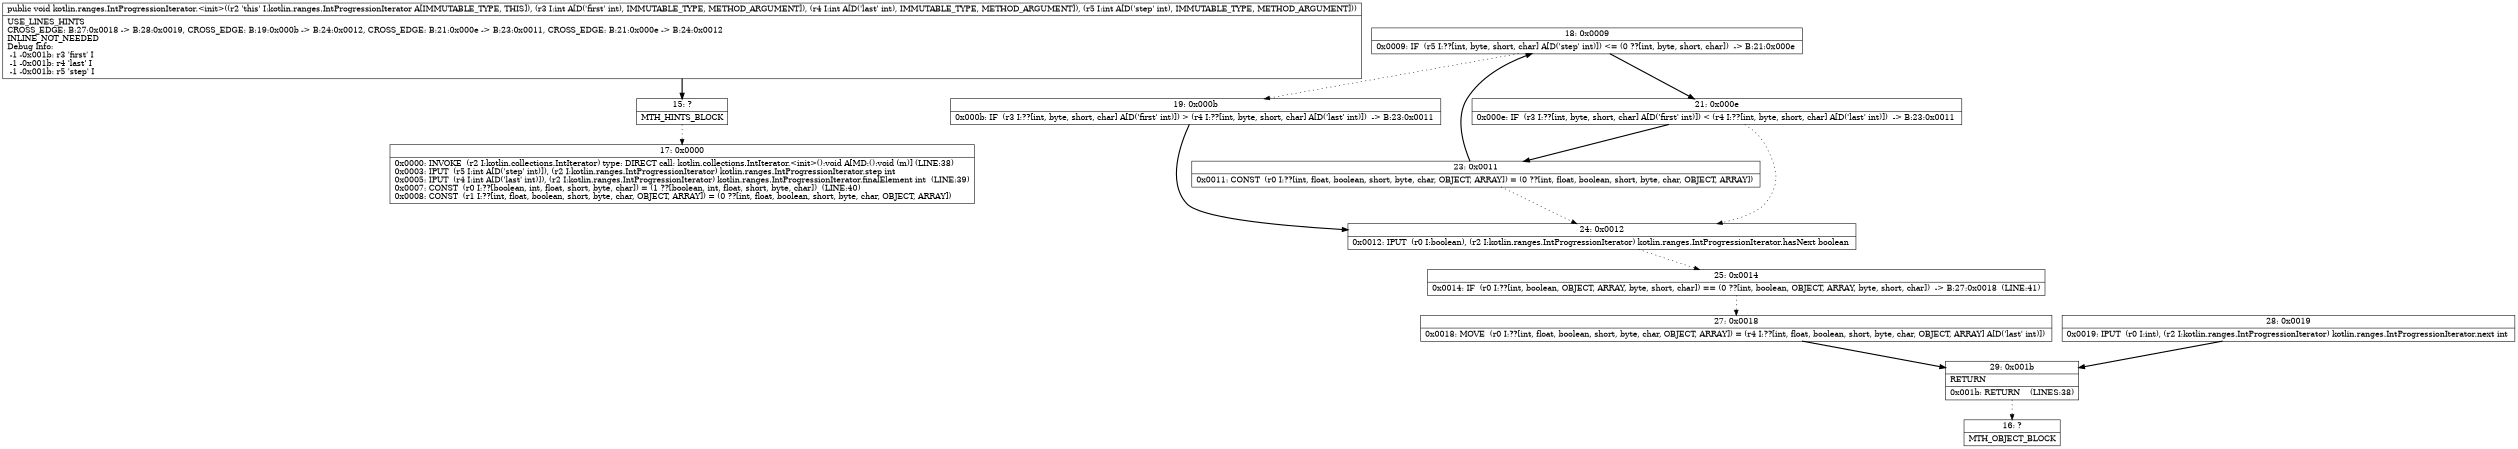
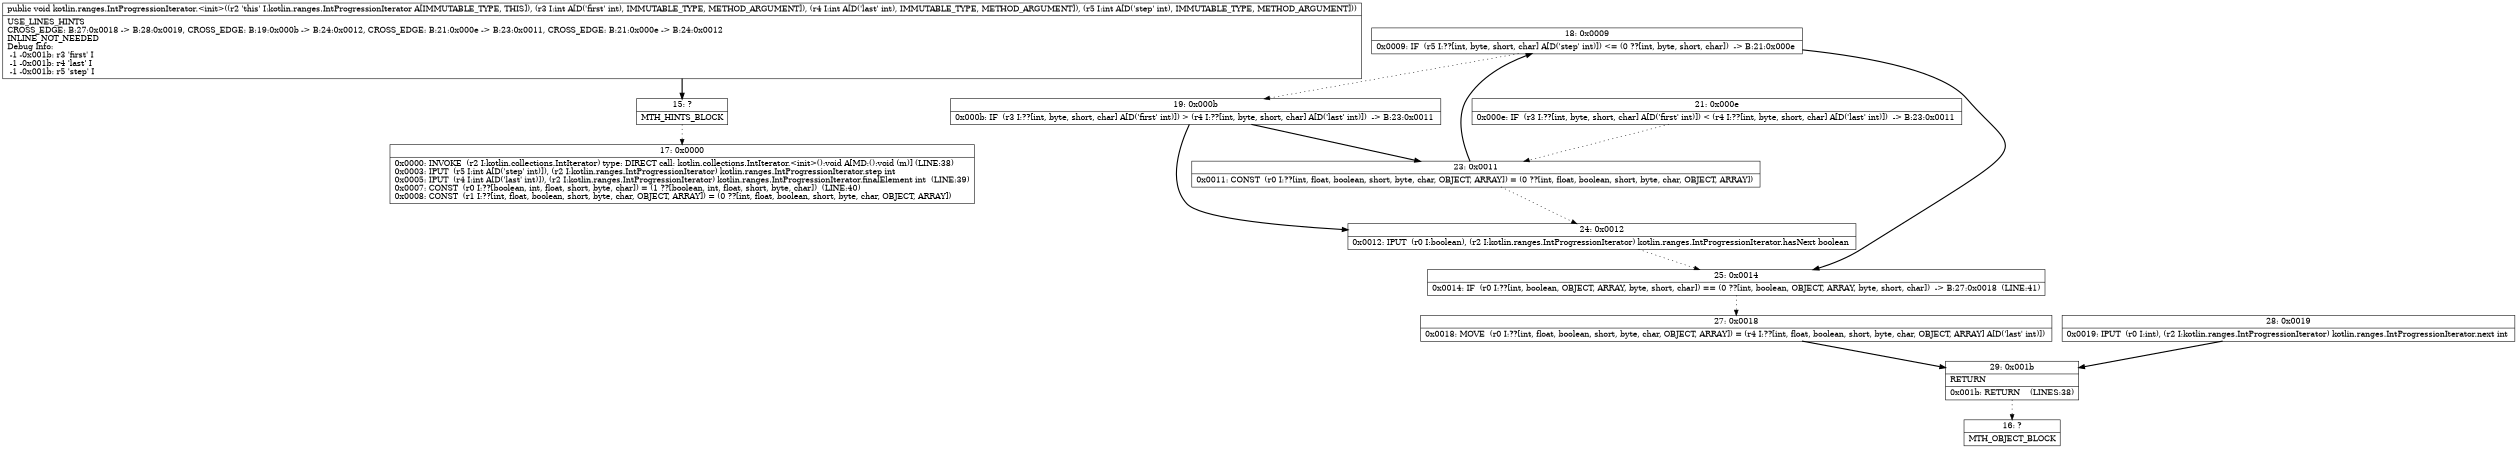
edge "18: 0x0009" -> "21: 0x000e": now "18: 0x0009" -> "25: 0x0014"
edge "19: 0x000b" -> "23: 0x0011": added
edge "21: 0x000e" -> "23: 0x0011": style bold -> dotted
edge "21: 0x000e" -> "24: 0x0012": removed
